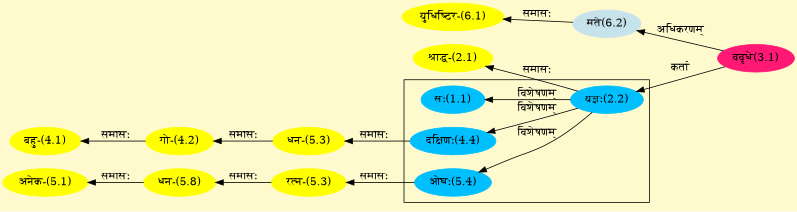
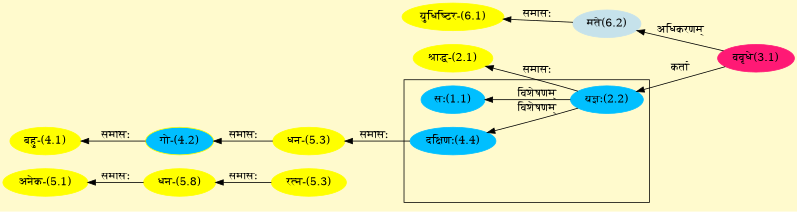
node "गो-(4.2)": fillcolor #ffff00 -> #00bfff
node "ओघः(5.4)": removed
